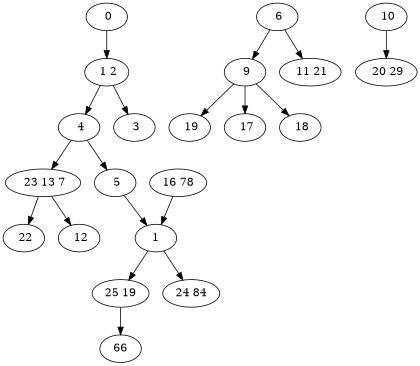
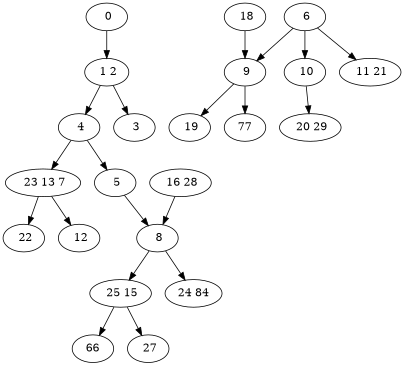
edge "6" -> "10": added
edge "9" -> "18": reversed
node "17": label "17" -> "77"
node "16 78": label "16 78" -> "16 28"
node "1": label "1" -> "8"
node "25 19": label "25 19" -> "25 15"
node "27": added
